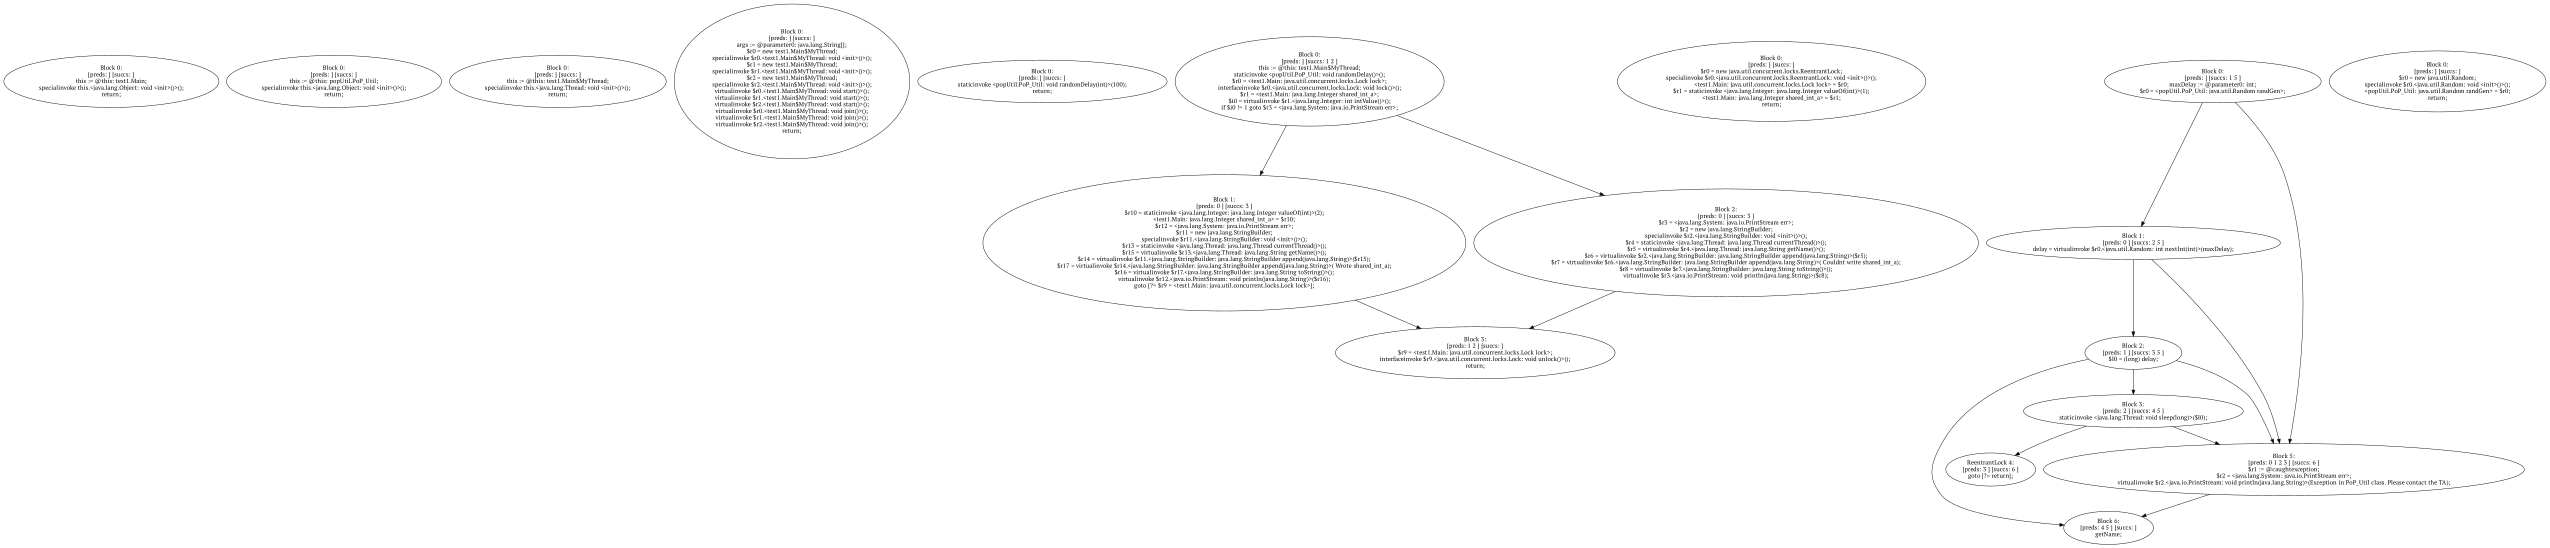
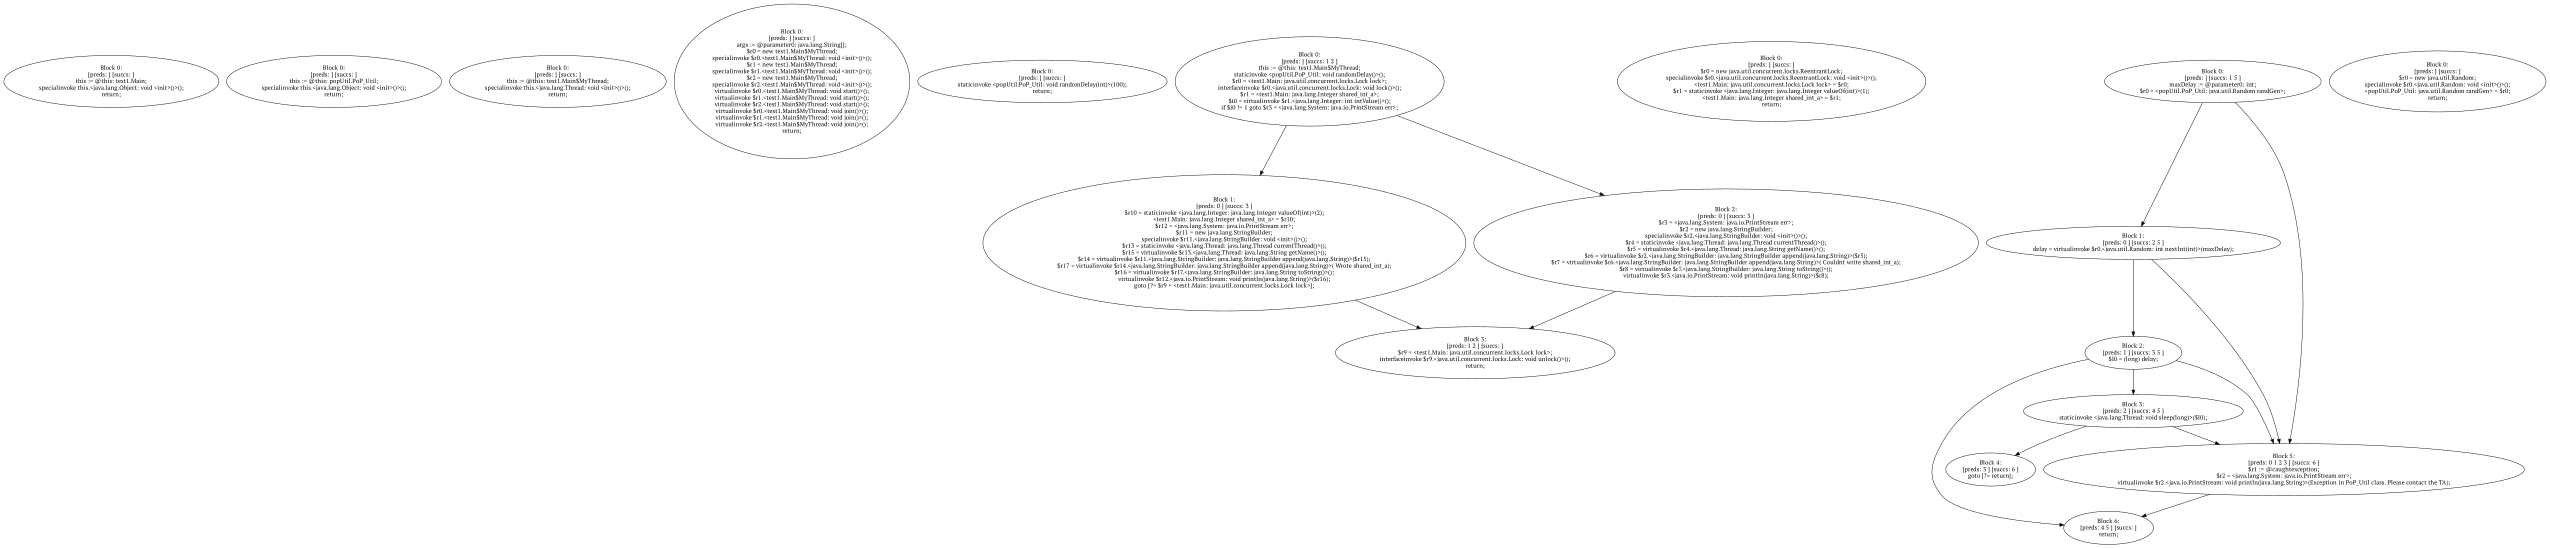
node "ReentrantLock 4: [preds: 3 ] [succs: 6 ] goto [?= return];": label "ReentrantLock 4: [preds: 3 ] [succs: 6 ] goto [?= return];" -> "Block 4: [preds: 3 ] [succs: 6 ] goto [?= return];"
node "Block 6: [preds: 4 5 ] [succs: ] getName;": label "Block 6: [preds: 4 5 ] [succs: ] getName;" -> "Block 6: [preds: 4 5 ] [succs: ] return;"
